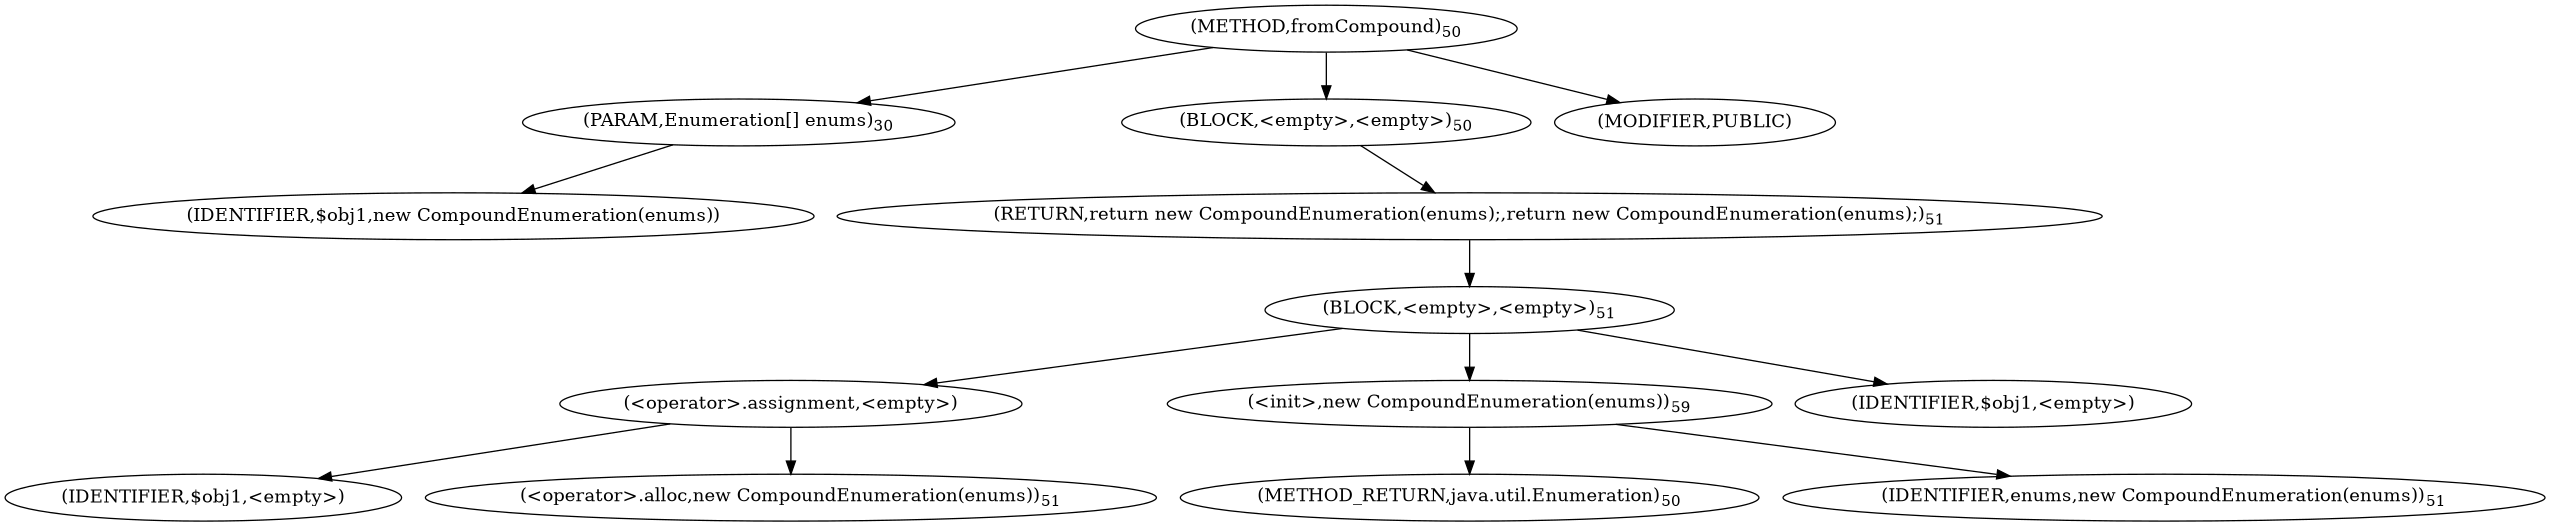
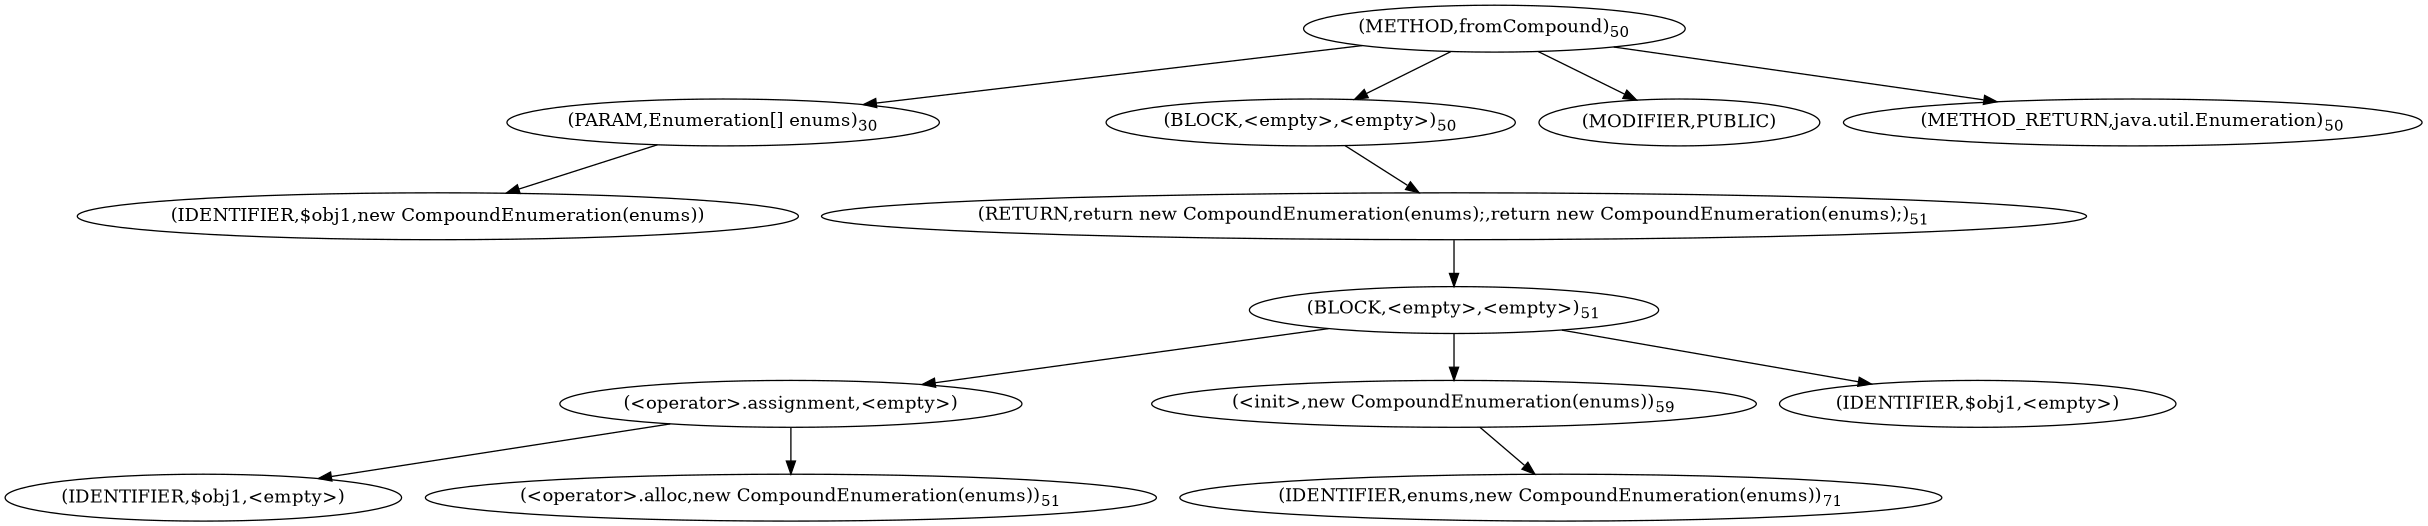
edge "(<init>,new CompoundEnumeration(enums))" -> "(METHOD_RETURN,java.util.Enumeration)": now "(METHOD,fromCompound)" -> "(METHOD_RETURN,java.util.Enumeration)"
node "(IDENTIFIER,enums,new CompoundEnumeration(enums))": text "51" -> "71"
